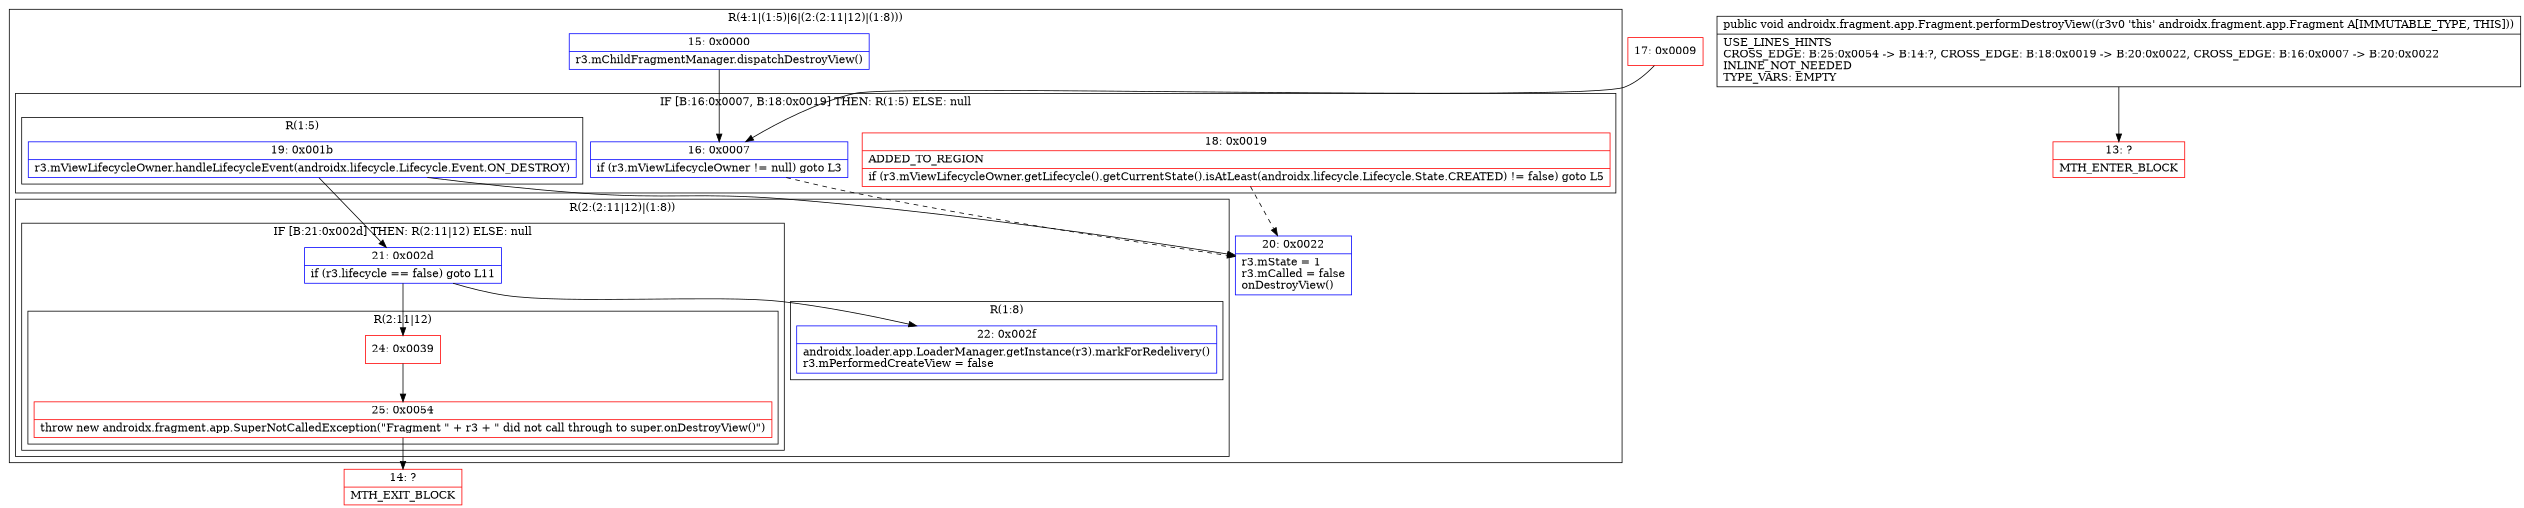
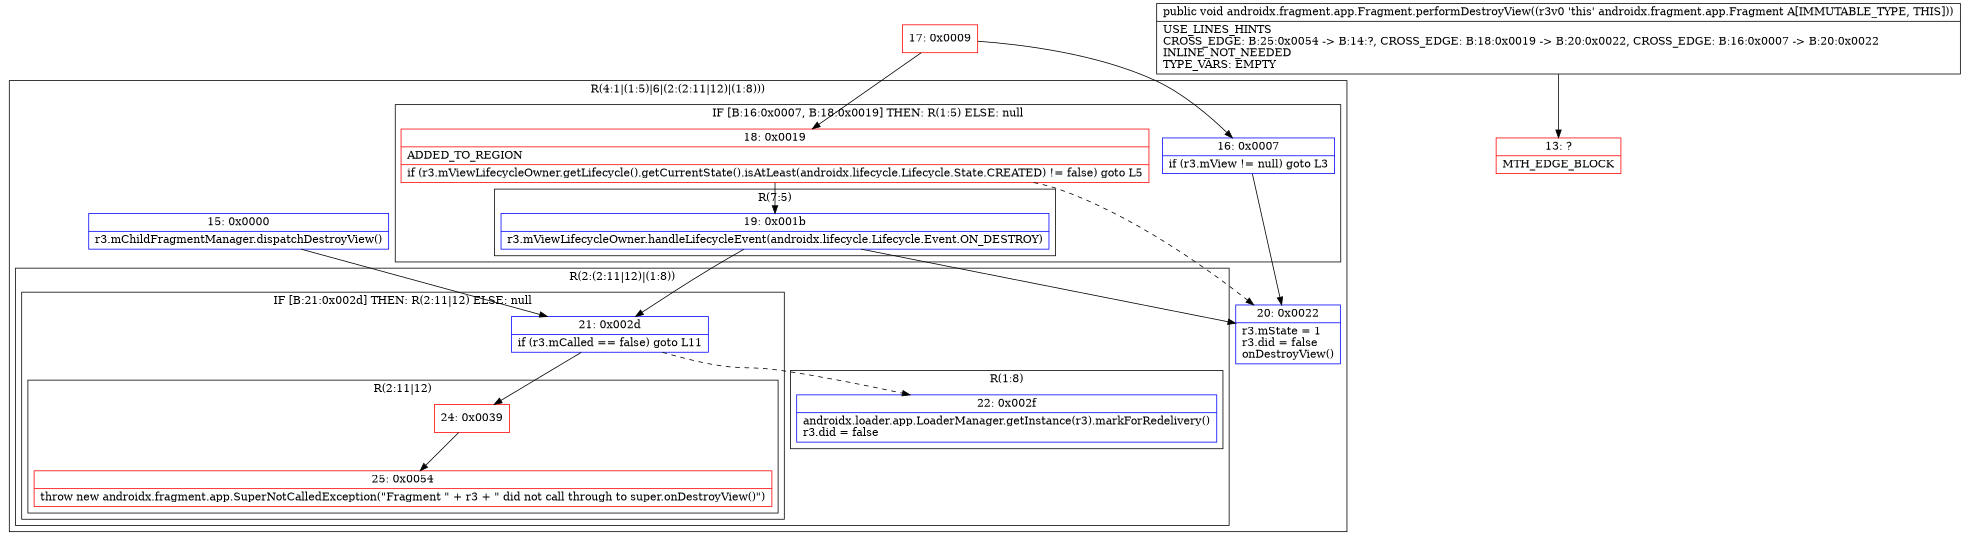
edge "17: 0x0009" -> "18: 0x0019": added
edge "15: 0x0000" -> "16: 0x0007": now "15: 0x0000" -> "21: 0x002d"
cluster "R(1:5)": label "R(1:5)" -> "R(7:5)"
node "16: 0x0007": text "if (r3.mViewLifecycleOwner != null) goto L3" -> "if (r3.mView != null) goto L3"
node "13: ?": text "MTH_ENTER_BLOCK" -> "MTH_EDGE_BLOCK"
edge "18: 0x0019" -> "19: 0x001b": added
edge "16: 0x0007" -> "20: 0x0022": style dashed -> solid
node "21: 0x002d": text "if (r3.lifecycle == false) goto L11" -> "if (r3.mCalled == false) goto L11"
node "20: 0x0022": text "r3.mCalled = false" -> "r3.did = false"
edge "21: 0x002d" -> "22: 0x002f": style solid -> dashed
node "22: 0x002f": text "r3.mPerformedCreateView = false" -> "r3.did = false"
node "14: ?": removed
